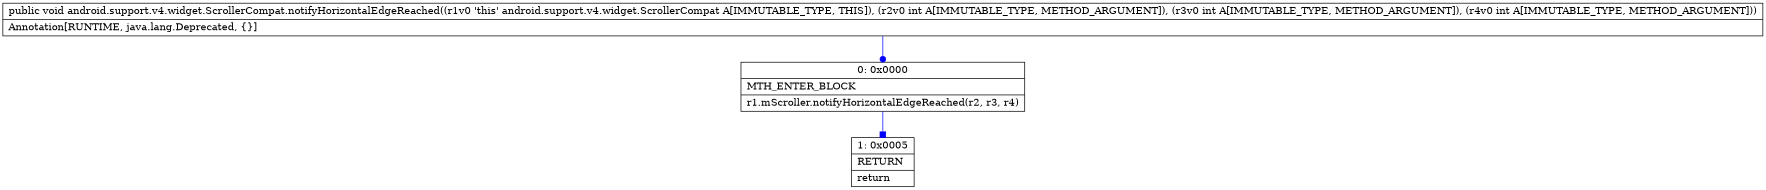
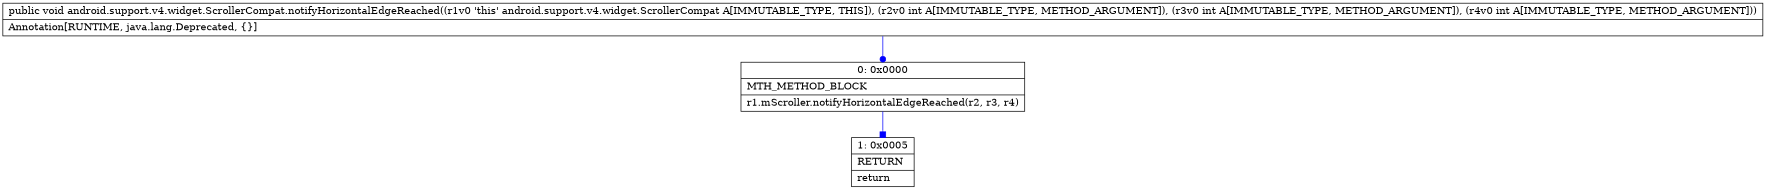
node "0: 0x0000": text "MTH_ENTER_BLOCK" -> "MTH_METHOD_BLOCK"
